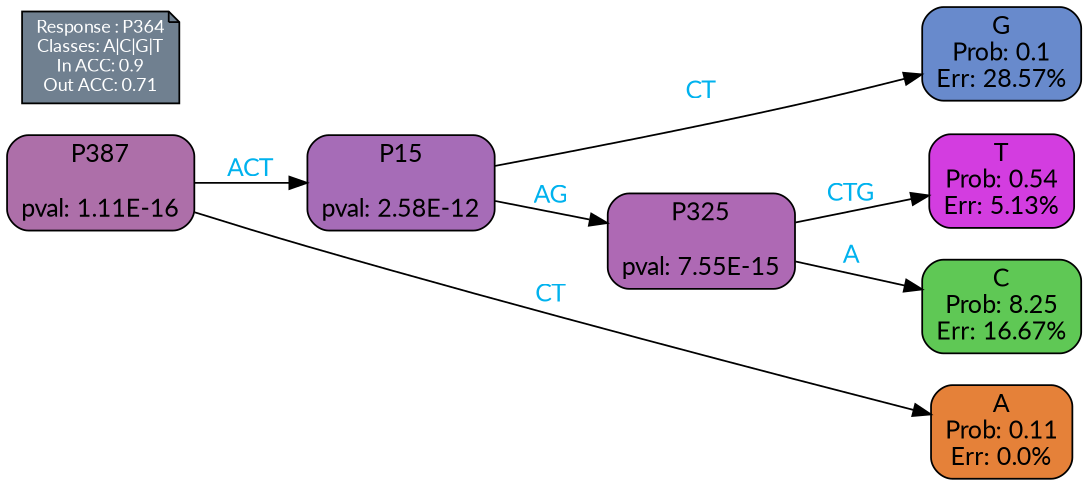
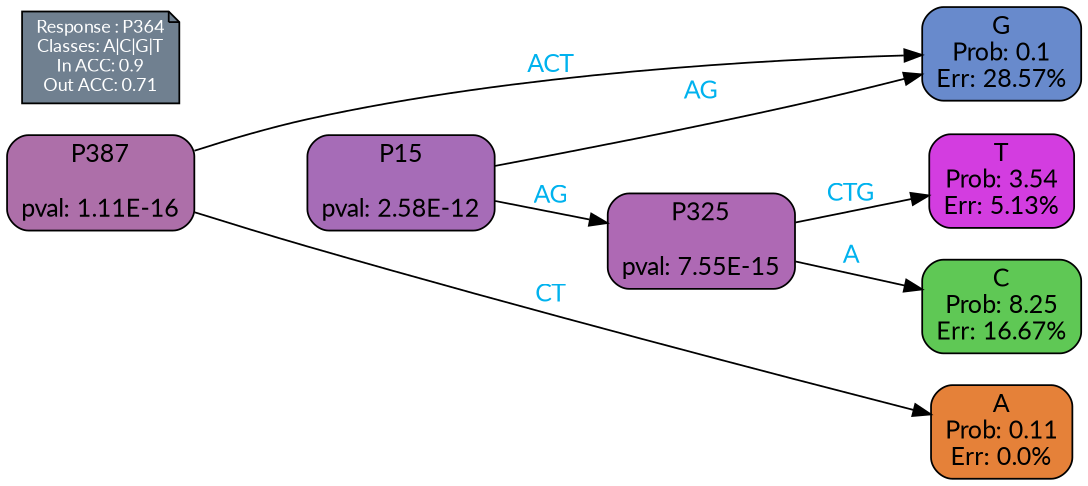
edge "P15 pval: 2.58E-12" -> "G Prob: 0.1 Err: 28.57%": label "CT" -> "AG"
node "T Prob: 0.54 Err: 5.13%": label "T Prob: 0.54 Err: 5.13%" -> "T Prob: 3.54 Err: 5.13%"
edge "P387 pval: 1.11E-16" -> "P15 pval: 2.58E-12": now "P387 pval: 1.11E-16" -> "G Prob: 0.1 Err: 28.57%"
